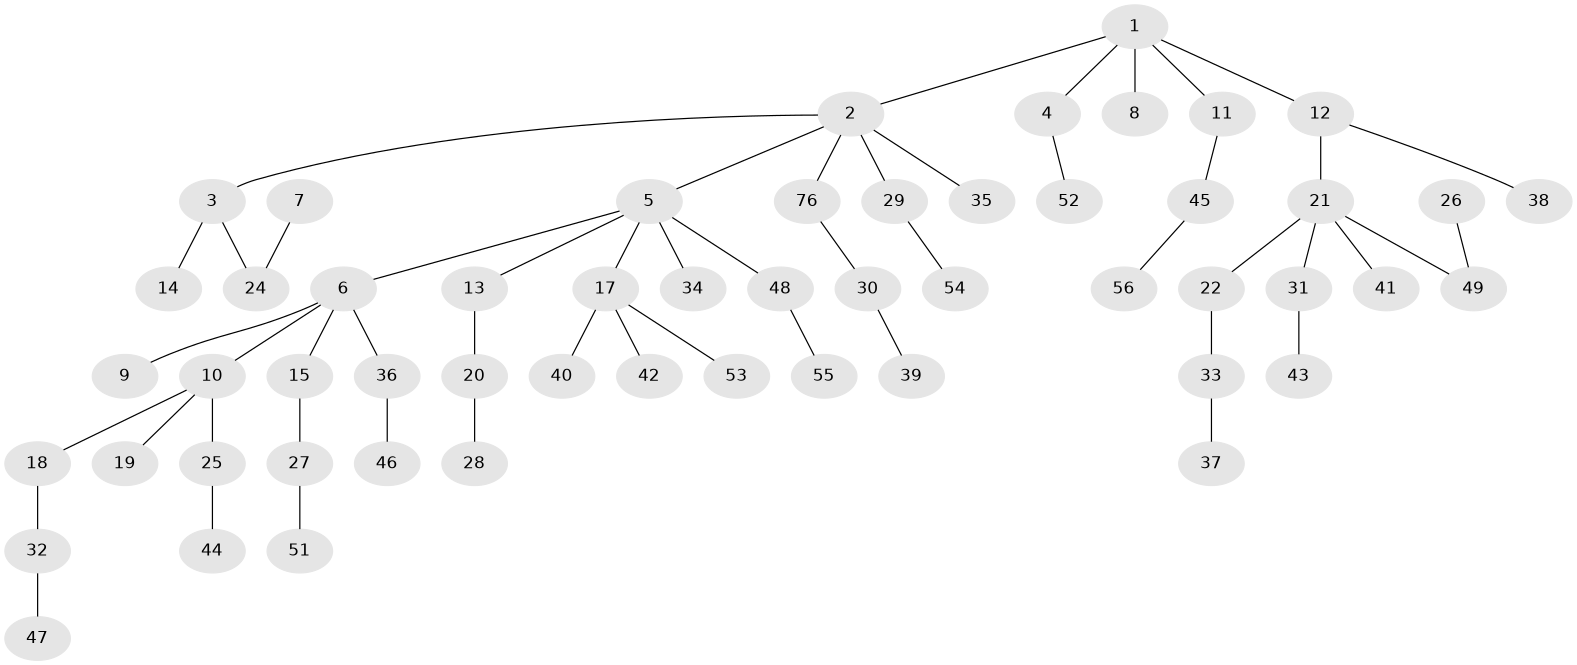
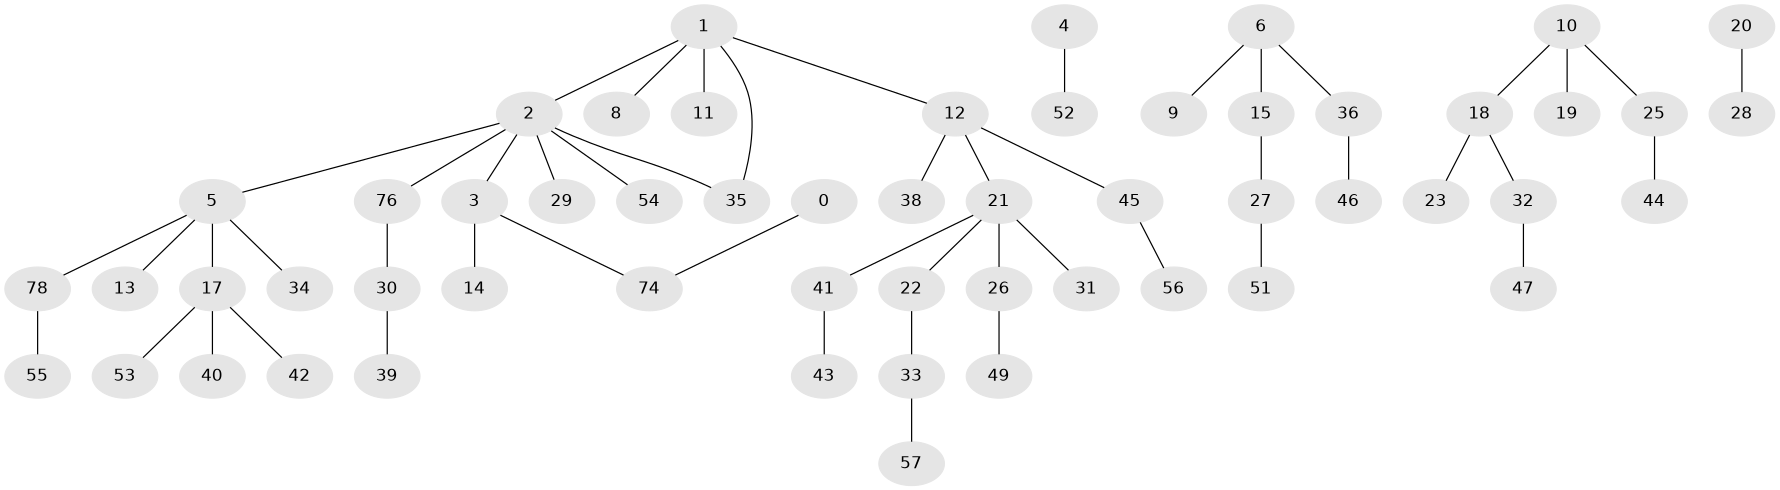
edge "1" -- "4": now "1" -- "35"
edge "11" -- "45": now "12" -- "45"
node "7": label "7" -> "0"
node "23": added
edge "5" -- "6": removed
edge "29" -- "54": now "2" -- "54"
edge "21" -- "49": now "21" -- "26"
node "24": label "24" -> "74"
node "48": label "48" -> "78"
edge "6" -- "10": removed
edge "13" -- "20": removed
edge "31" -- "43": now "41" -- "43"
node "37": label "37" -> "57"
